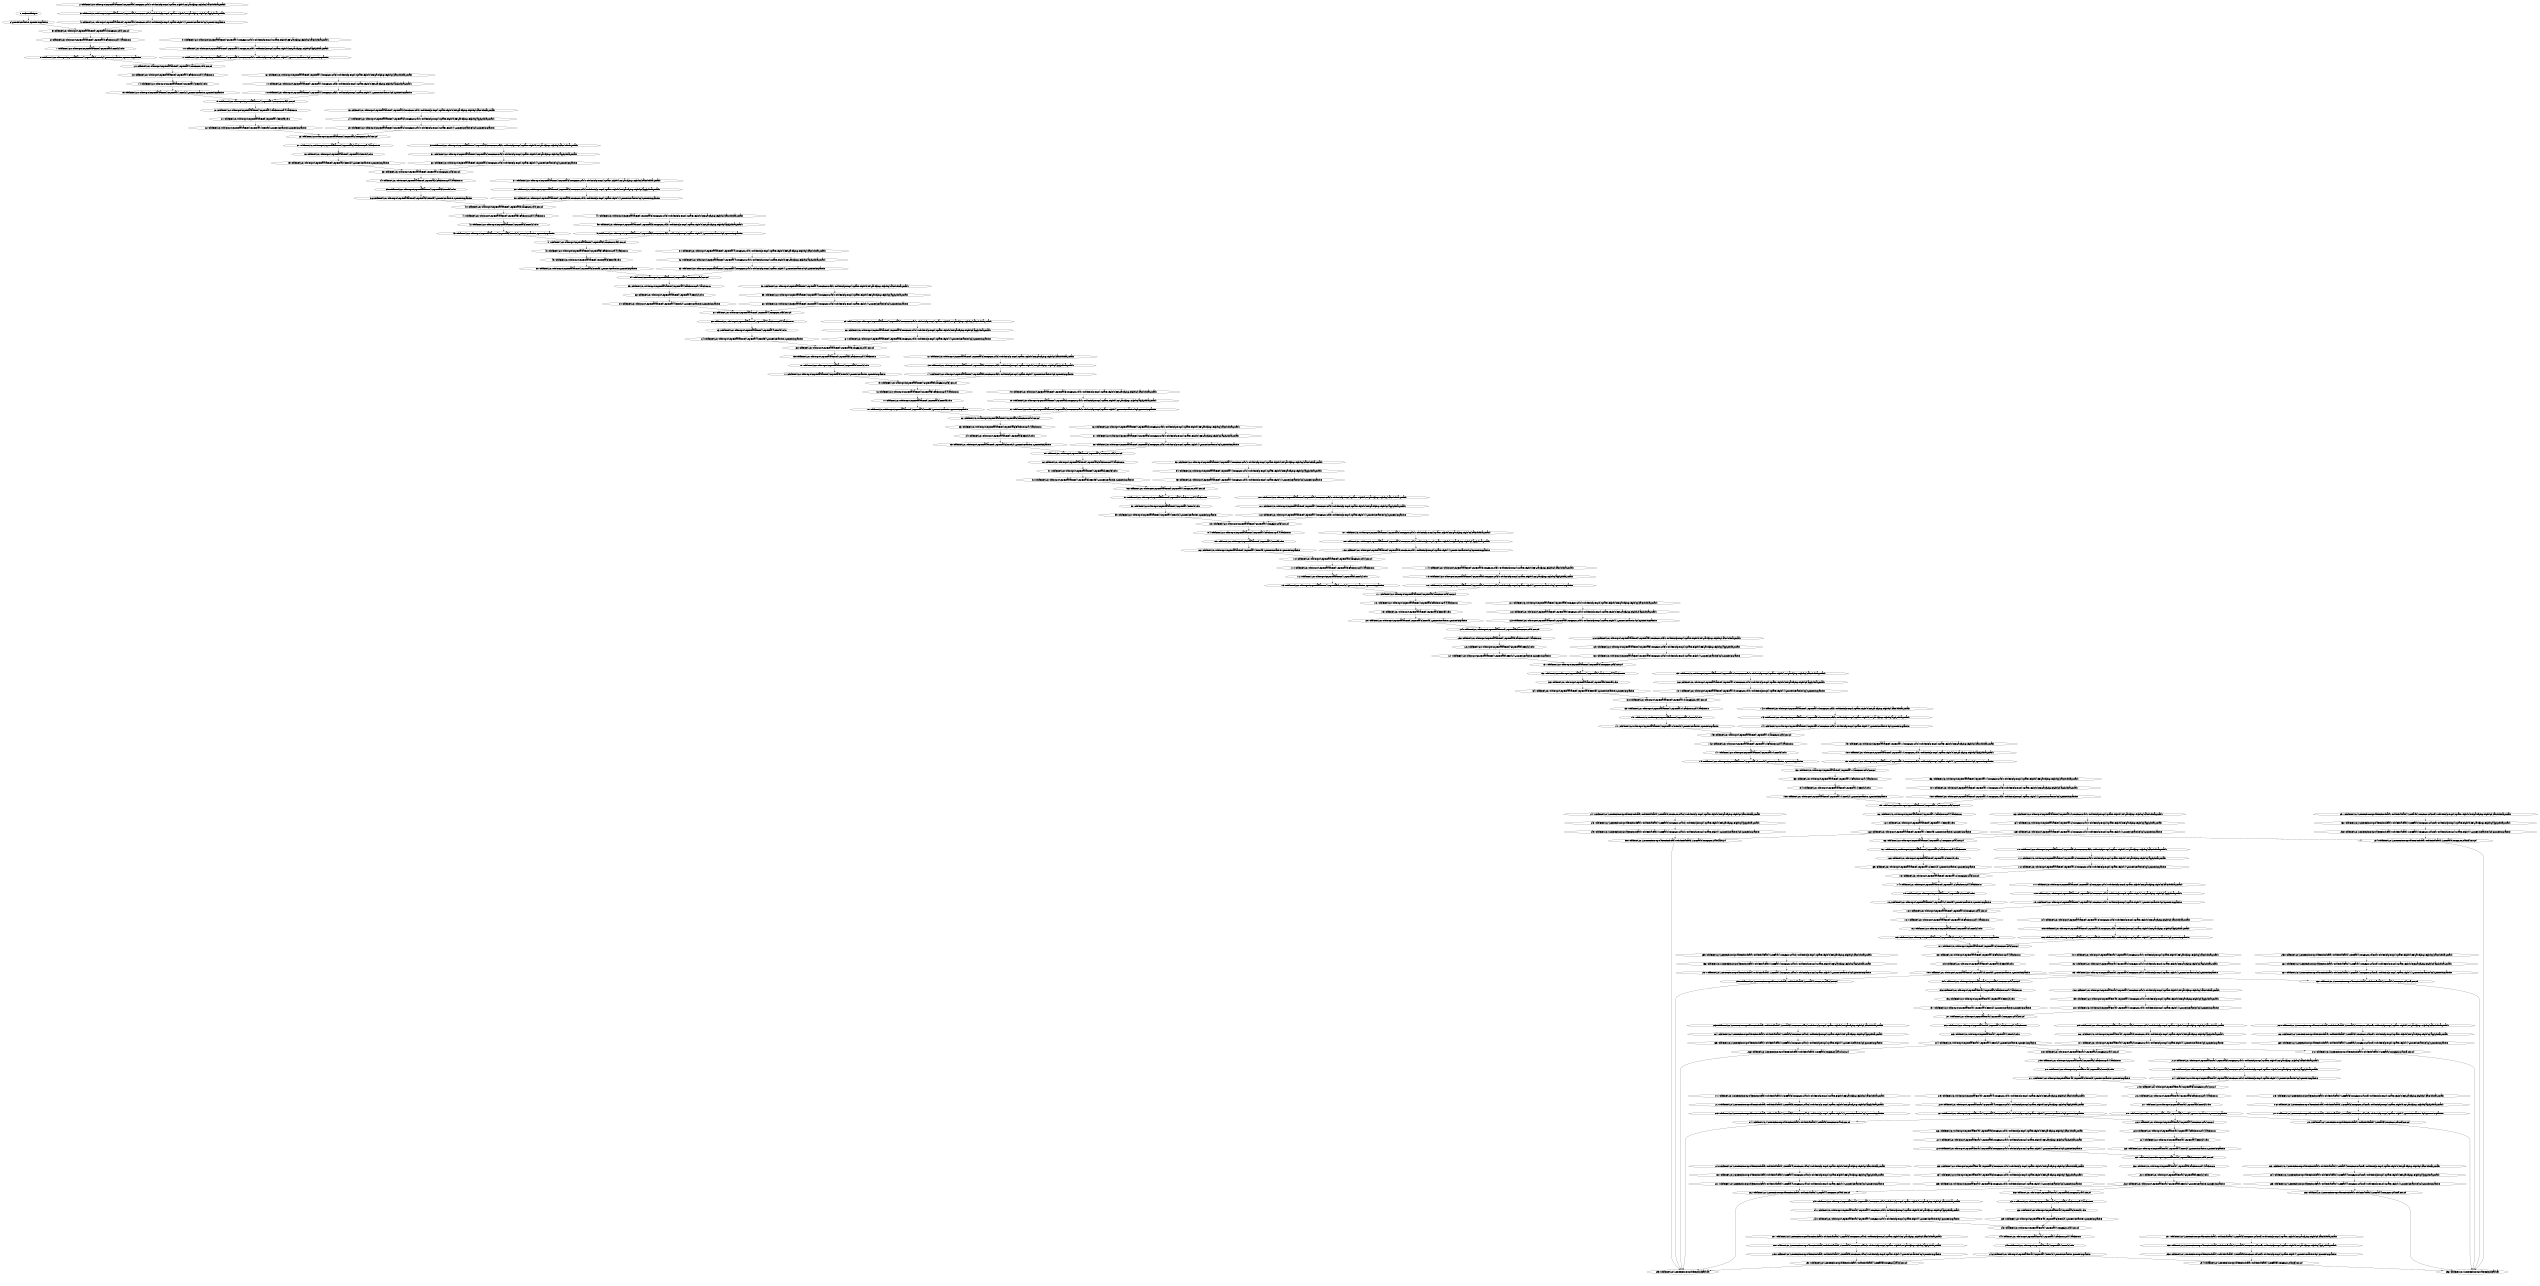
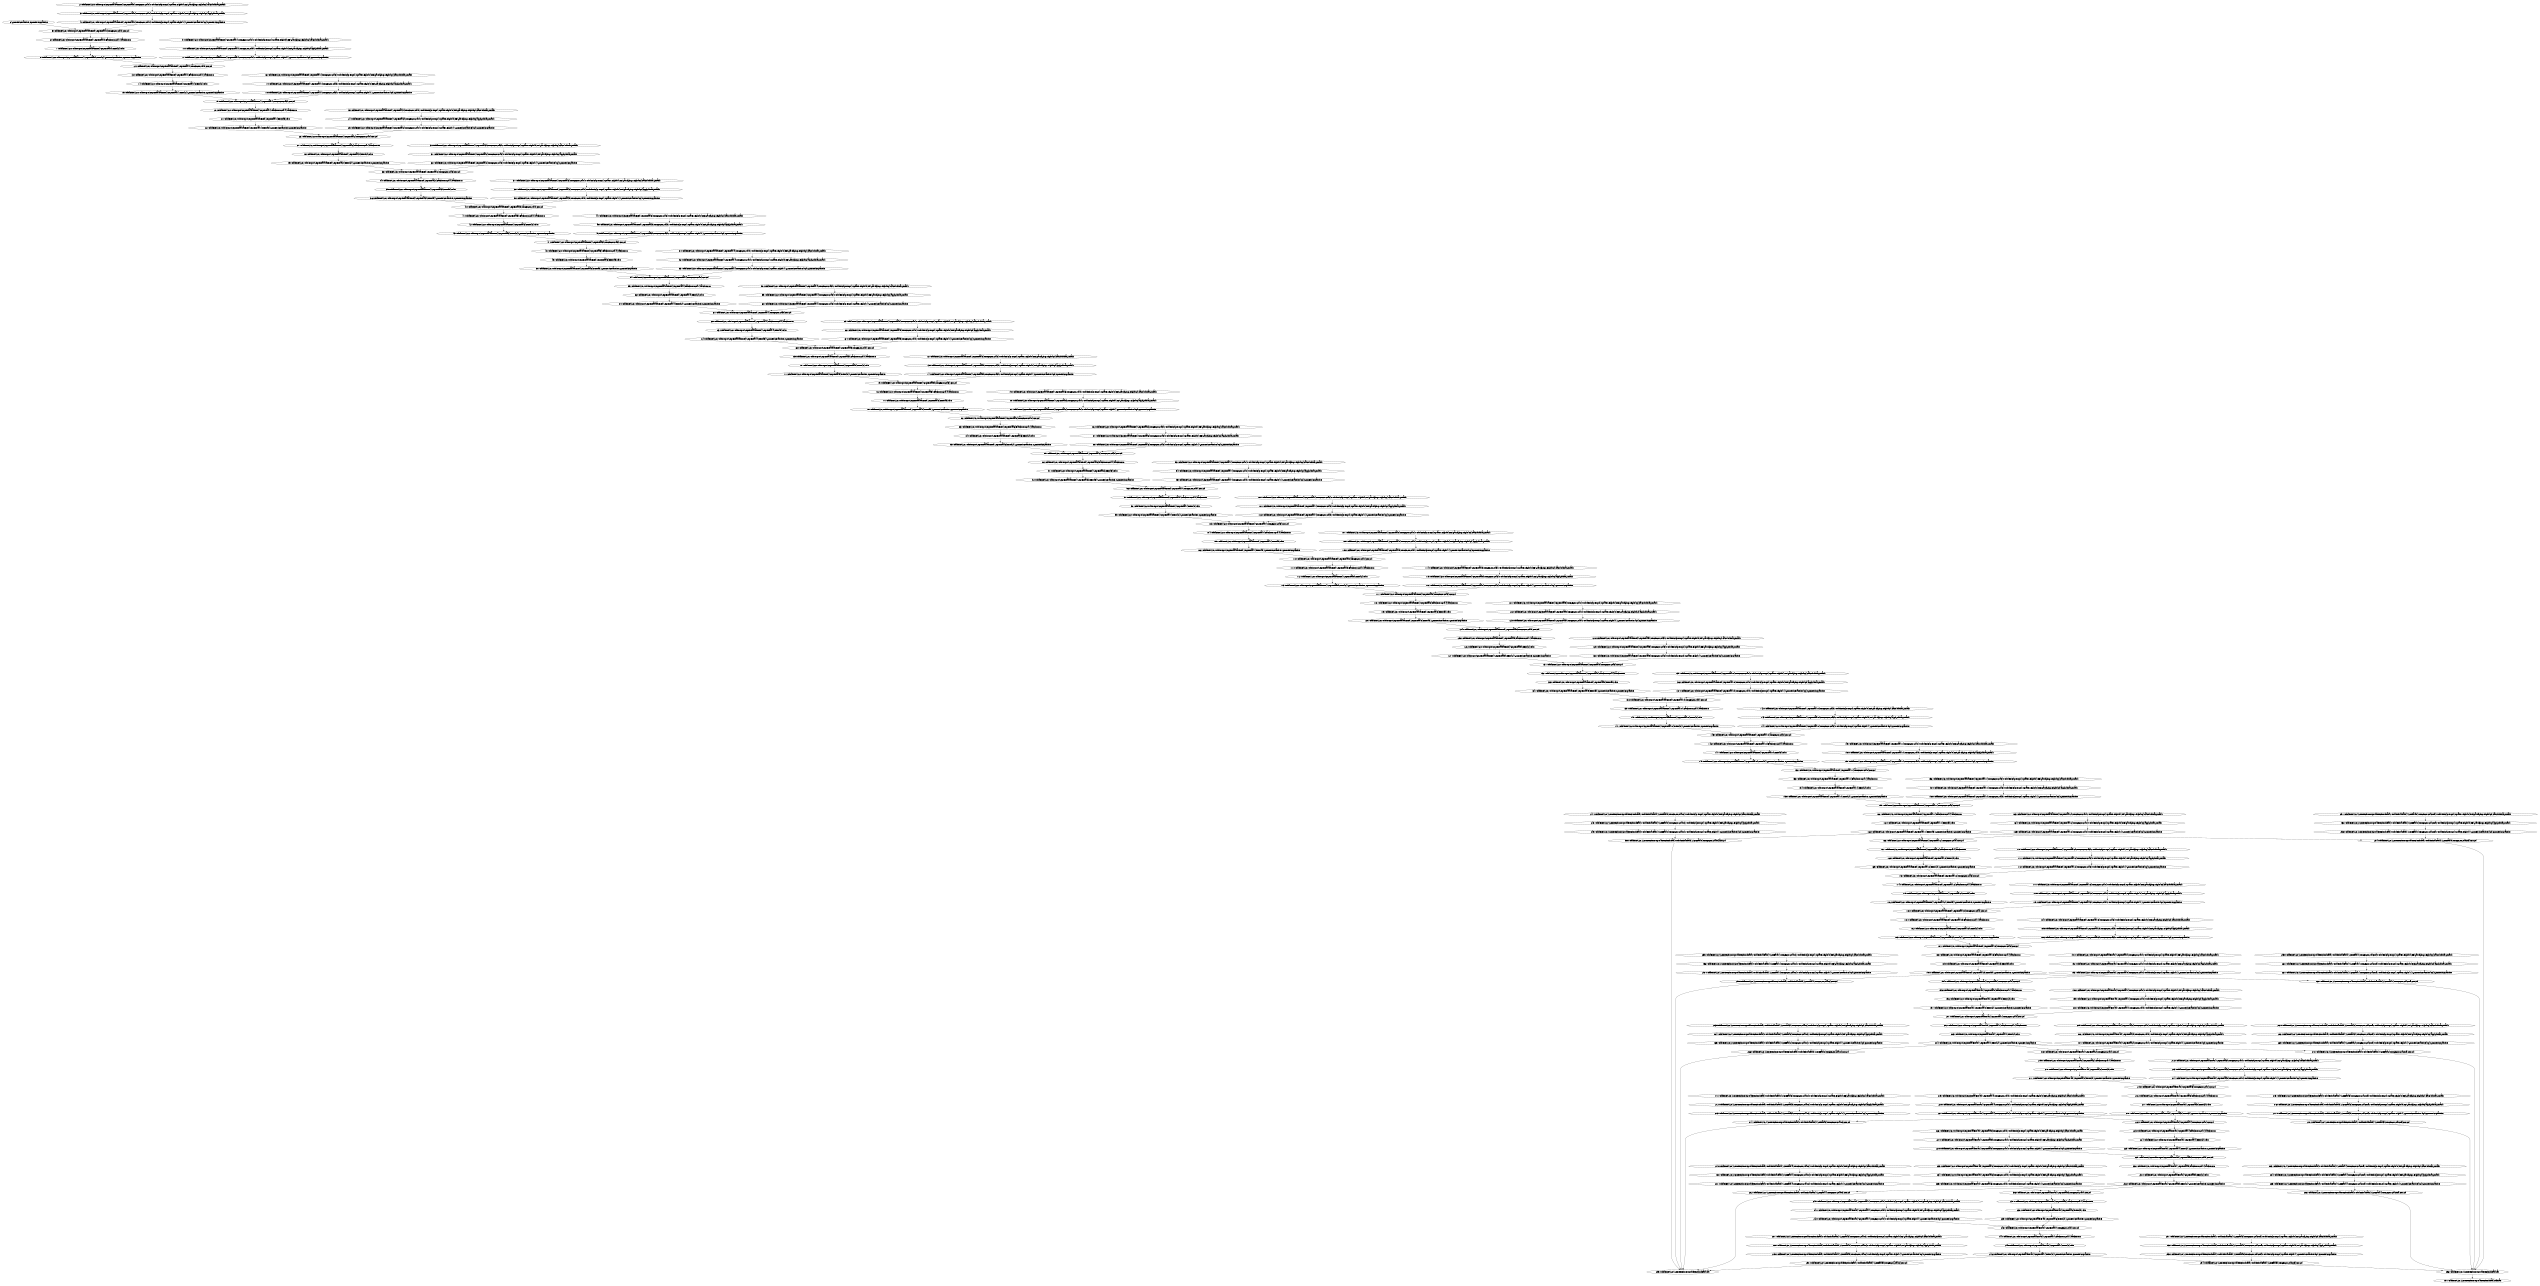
node "0 /nncf_model_input": removed
node "297 MobileNetSSD/SSDDetectionOutput[detection_head]/softmax": added
